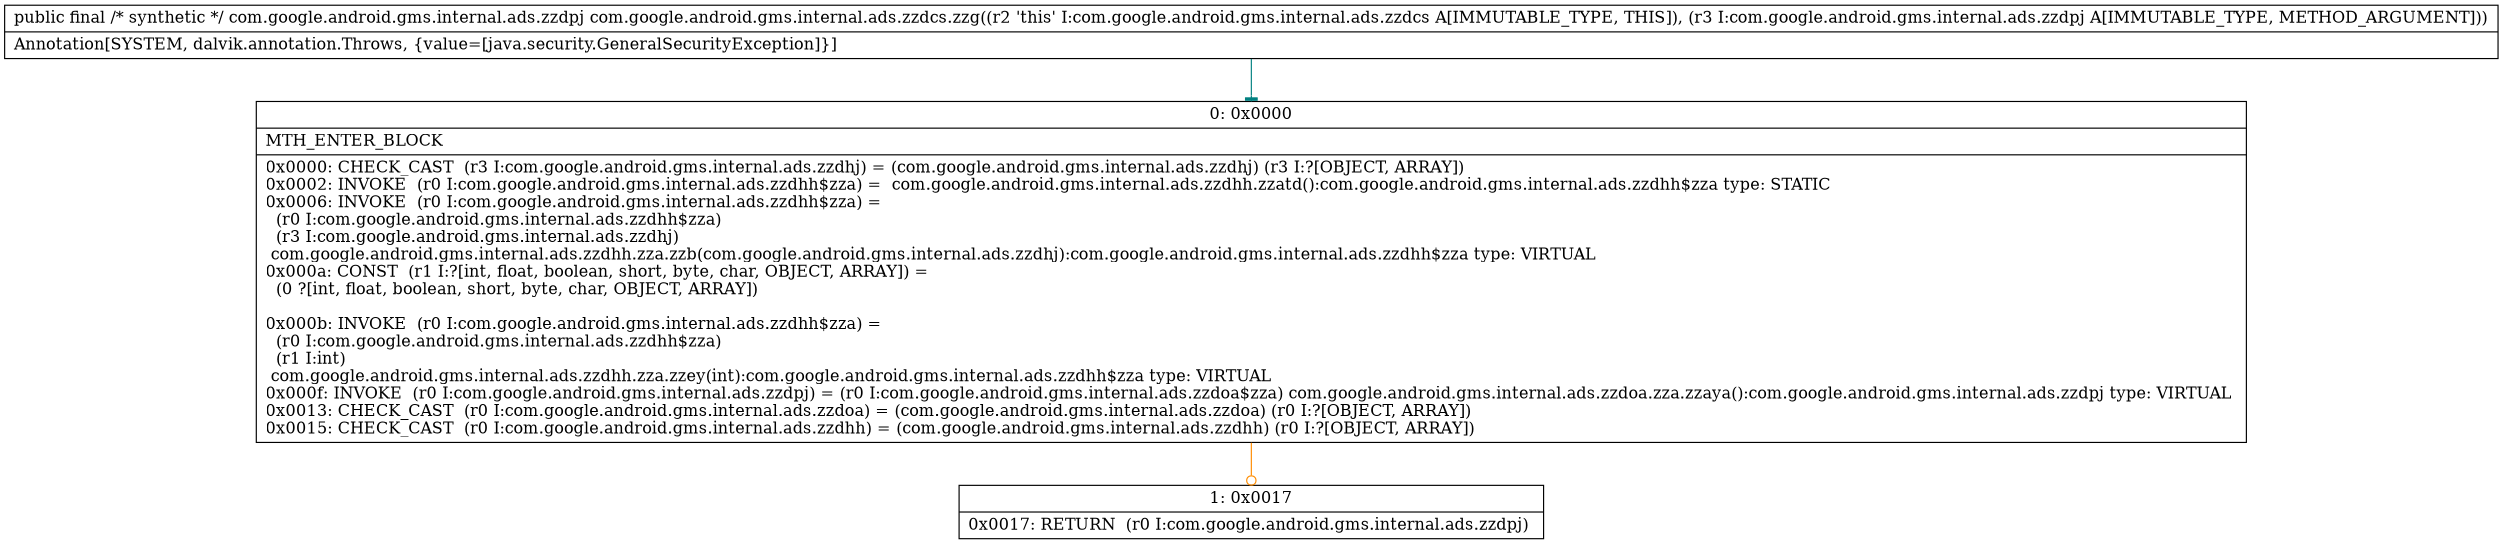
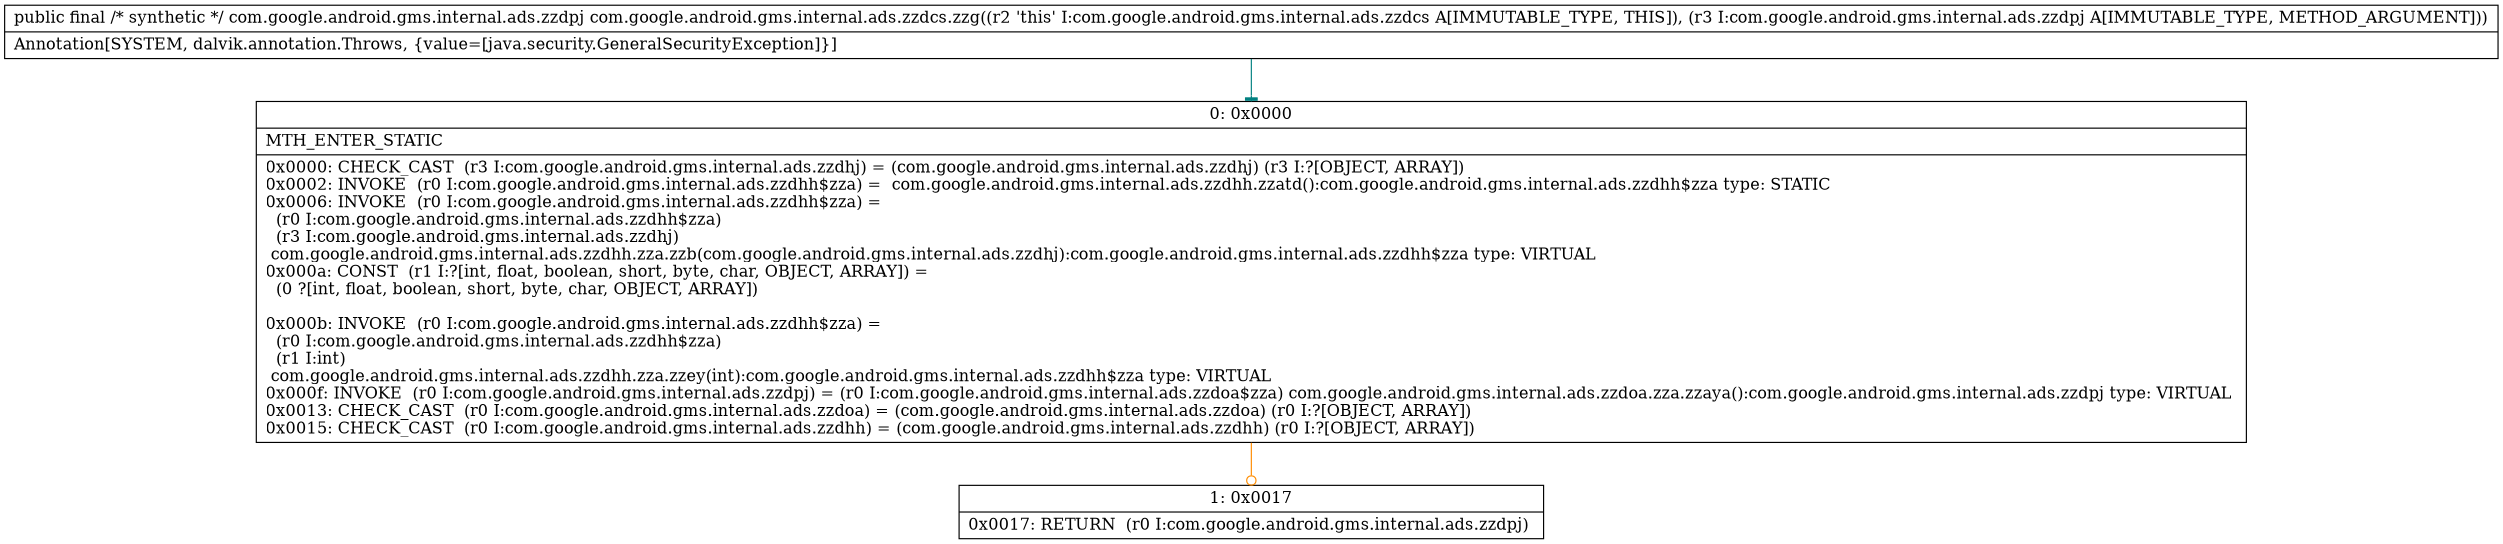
node "0: 0x0000": text "MTH_ENTER_BLOCK" -> "MTH_ENTER_STATIC"
